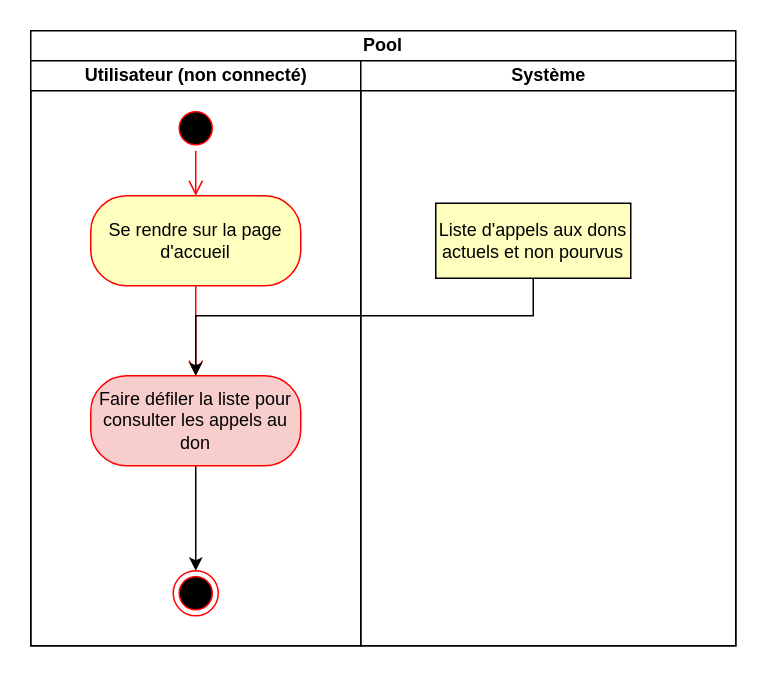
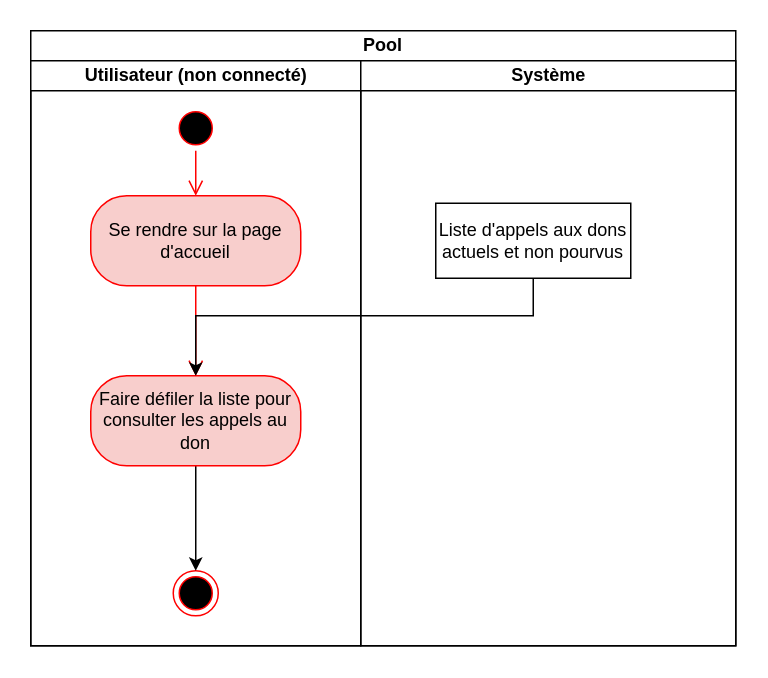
node "Se rendre sur la page d'accueil": fillcolor #ffffc0 -> #f8cecc
node "Liste d'appels aux dons actuels et non pourvus": fillcolor #ffffc0 -> #ffffff
